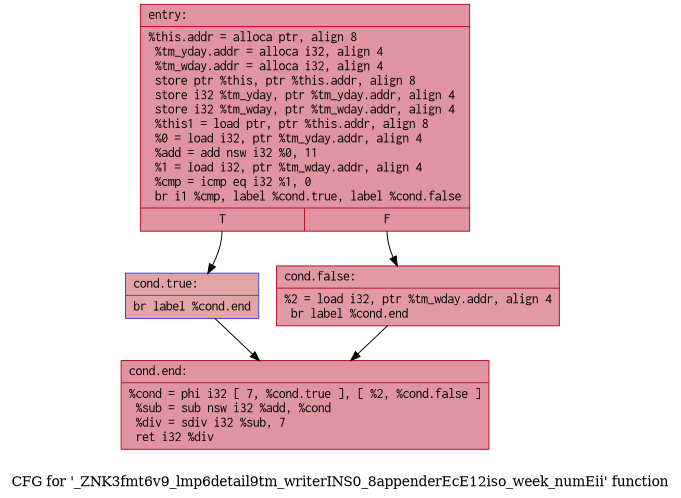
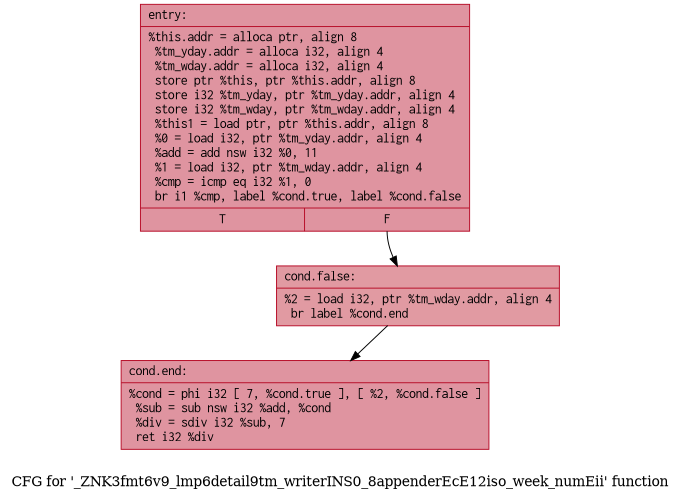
node "cond.true:": removed
